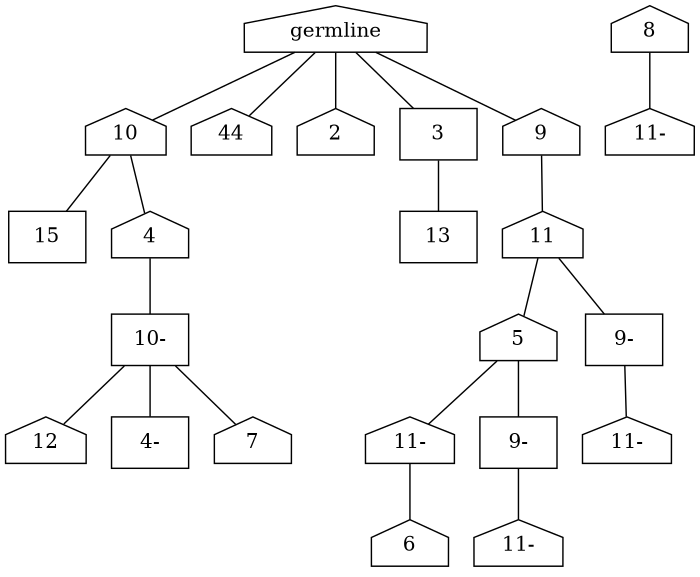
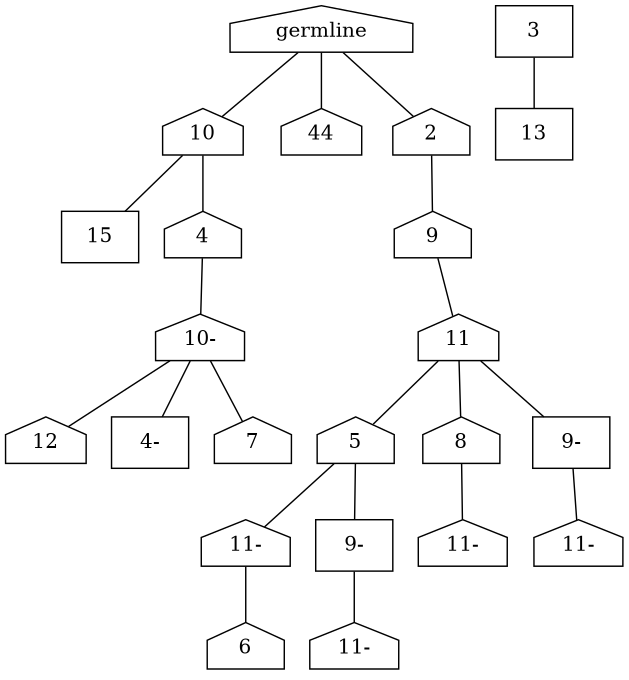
edge "germline" -- "3": removed
edge "germline" -- "9": now "2" -- "9"
node "10-": shape box -> house
edge "11" -- "8": added
